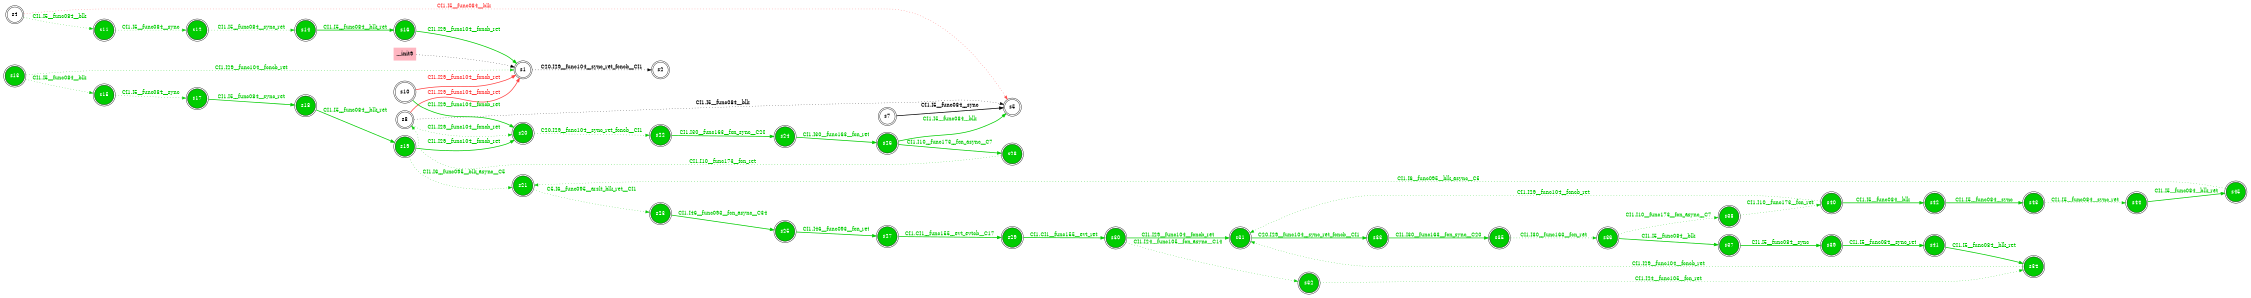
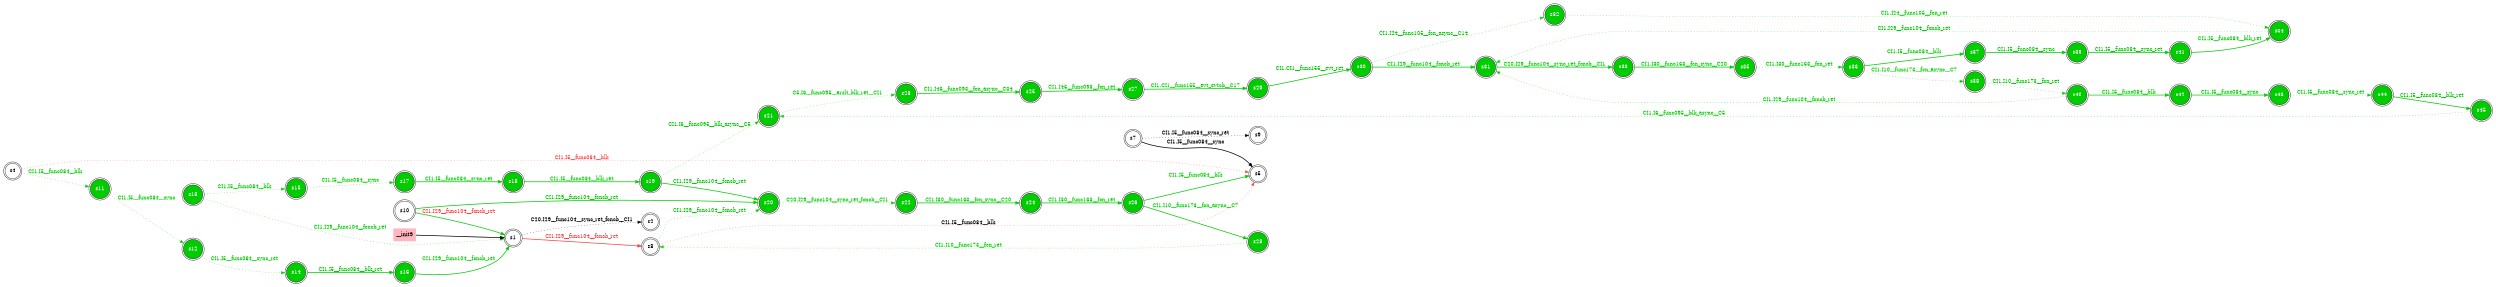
edge "__init9" -> "s1": style dotted -> bold
edge "s10" -> "s1": color #ff4040 -> #00cc00
edge "s8" -> "s1": reversed
edge "s8" -> "s5": color black -> #ff4040
node "s9": added
